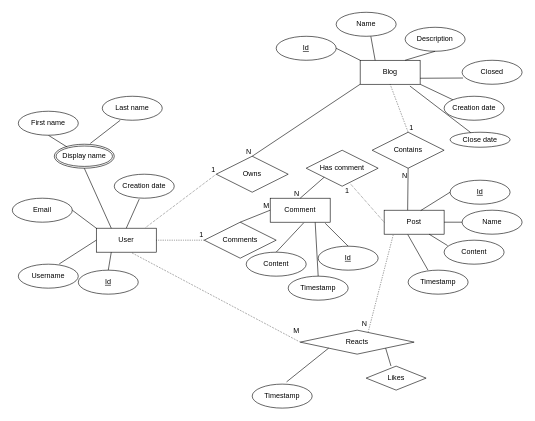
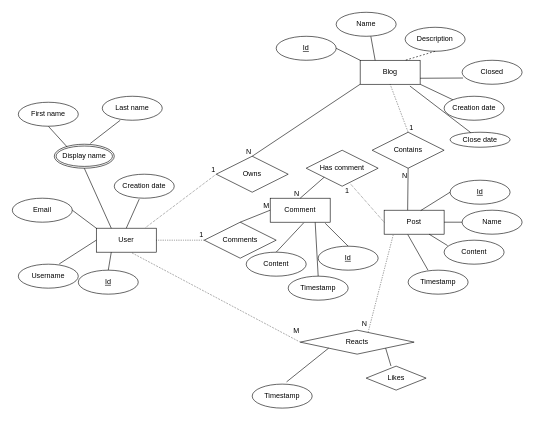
edge "Description" -- "Blog": style solid -> dashed
node "First name": moved (48, 123) -> (48, 114)
